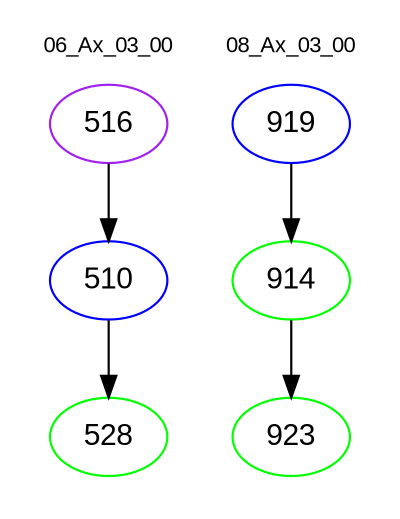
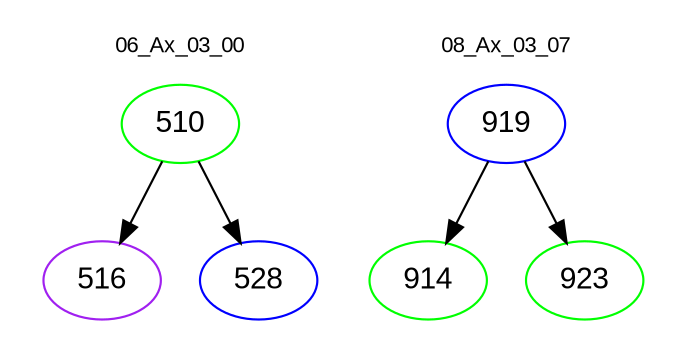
cluster "08_Ax_03_00": label "08_Ax_03_00" -> "08_Ax_03_07"
edge "516" -> "510": reversed
node "510": color blue -> green
edge "914" -> "923": now "919" -> "923"
node "528": color green -> blue
